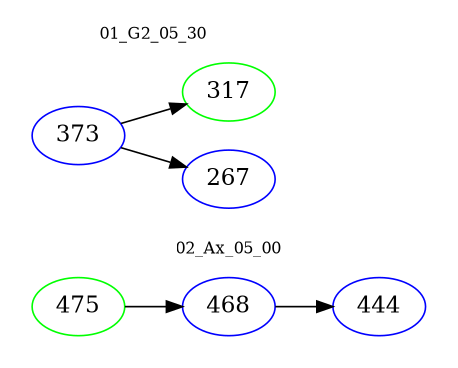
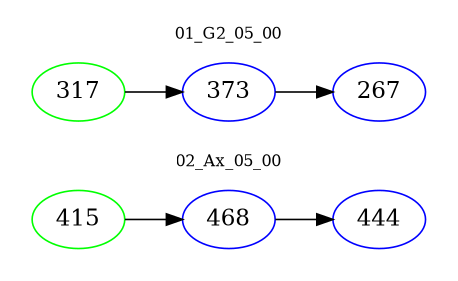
cluster "01_G2_05_30": label "01_G2_05_30" -> "01_G2_05_00"
edge "373" -> "317": reversed
node "475": label "475" -> "415"
